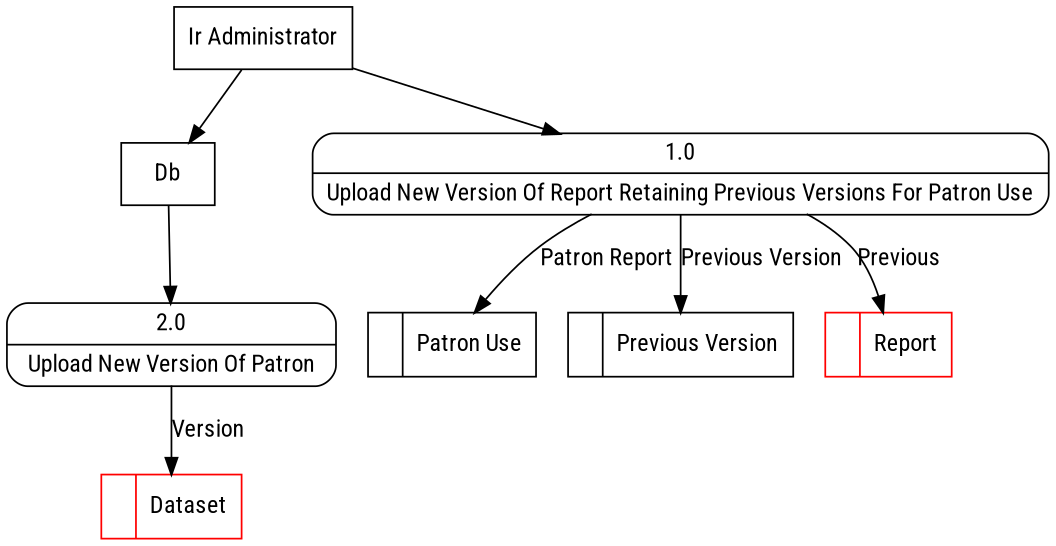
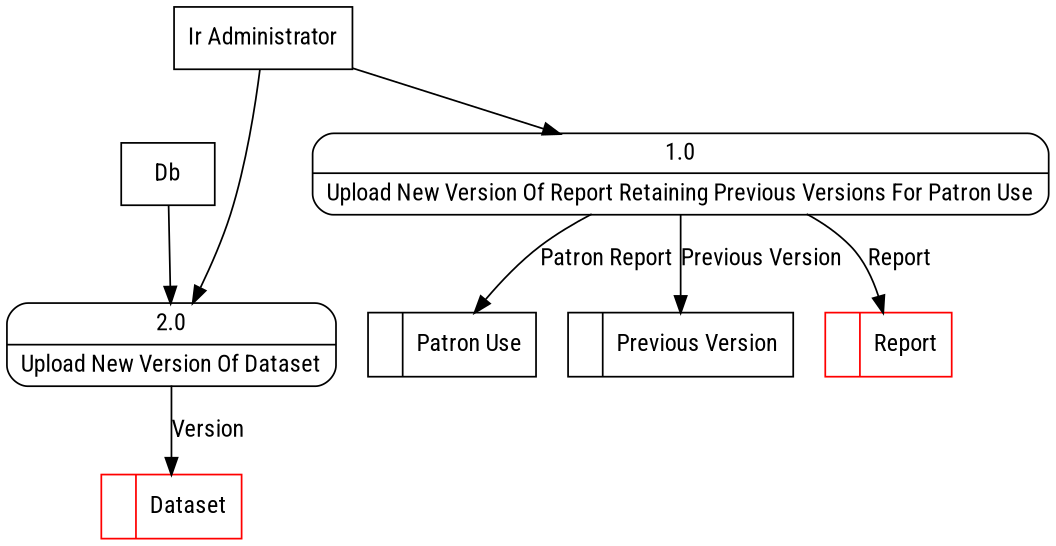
edge "Ir Administrator" -> "Db": now "Ir Administrator" -> "2.0"
edge "1.0" -> "Report": label "Previous" -> "Report"
node "2.0": text "Upload New Version Of Patron" -> "Upload New Version Of Dataset"
